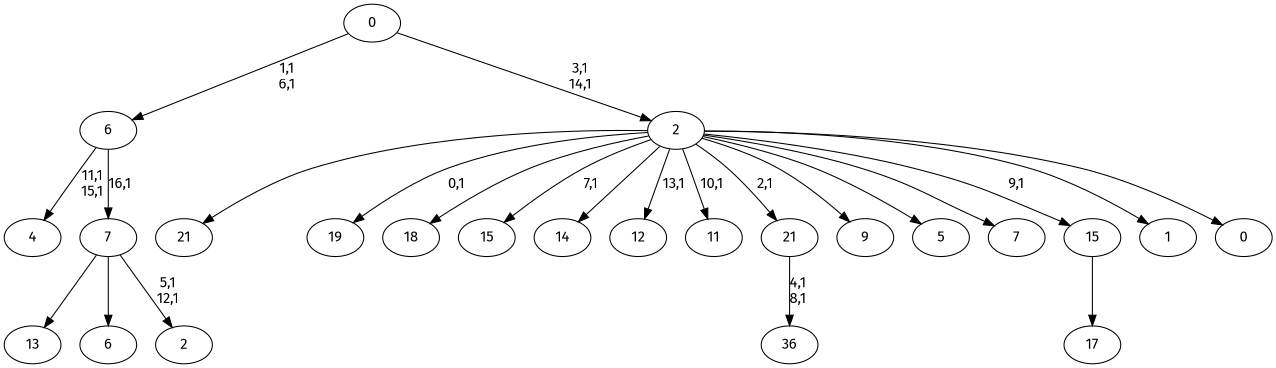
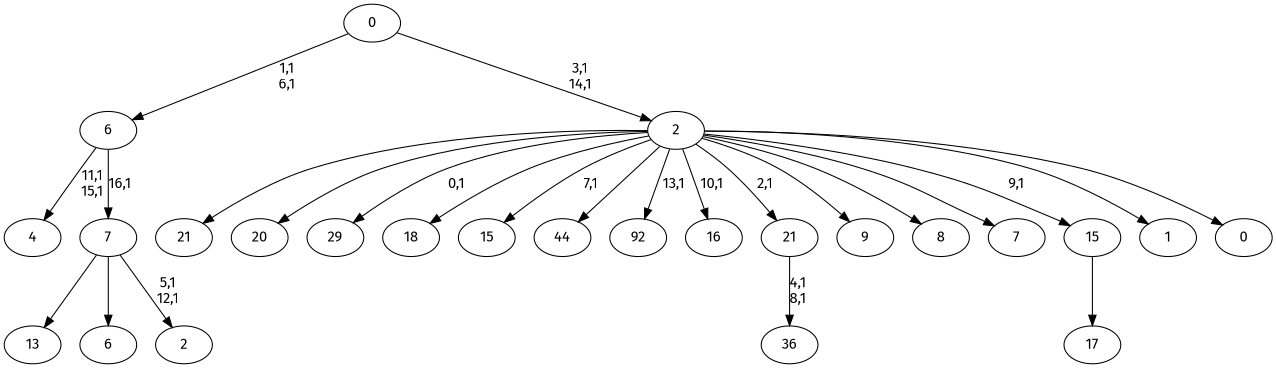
node "20": added
node "19": label "19" -> "29"
node "14": label "14" -> "44"
node "12": label "12" -> "92"
node "11": label "11" -> "16"
node "5": label "5" -> "8"
